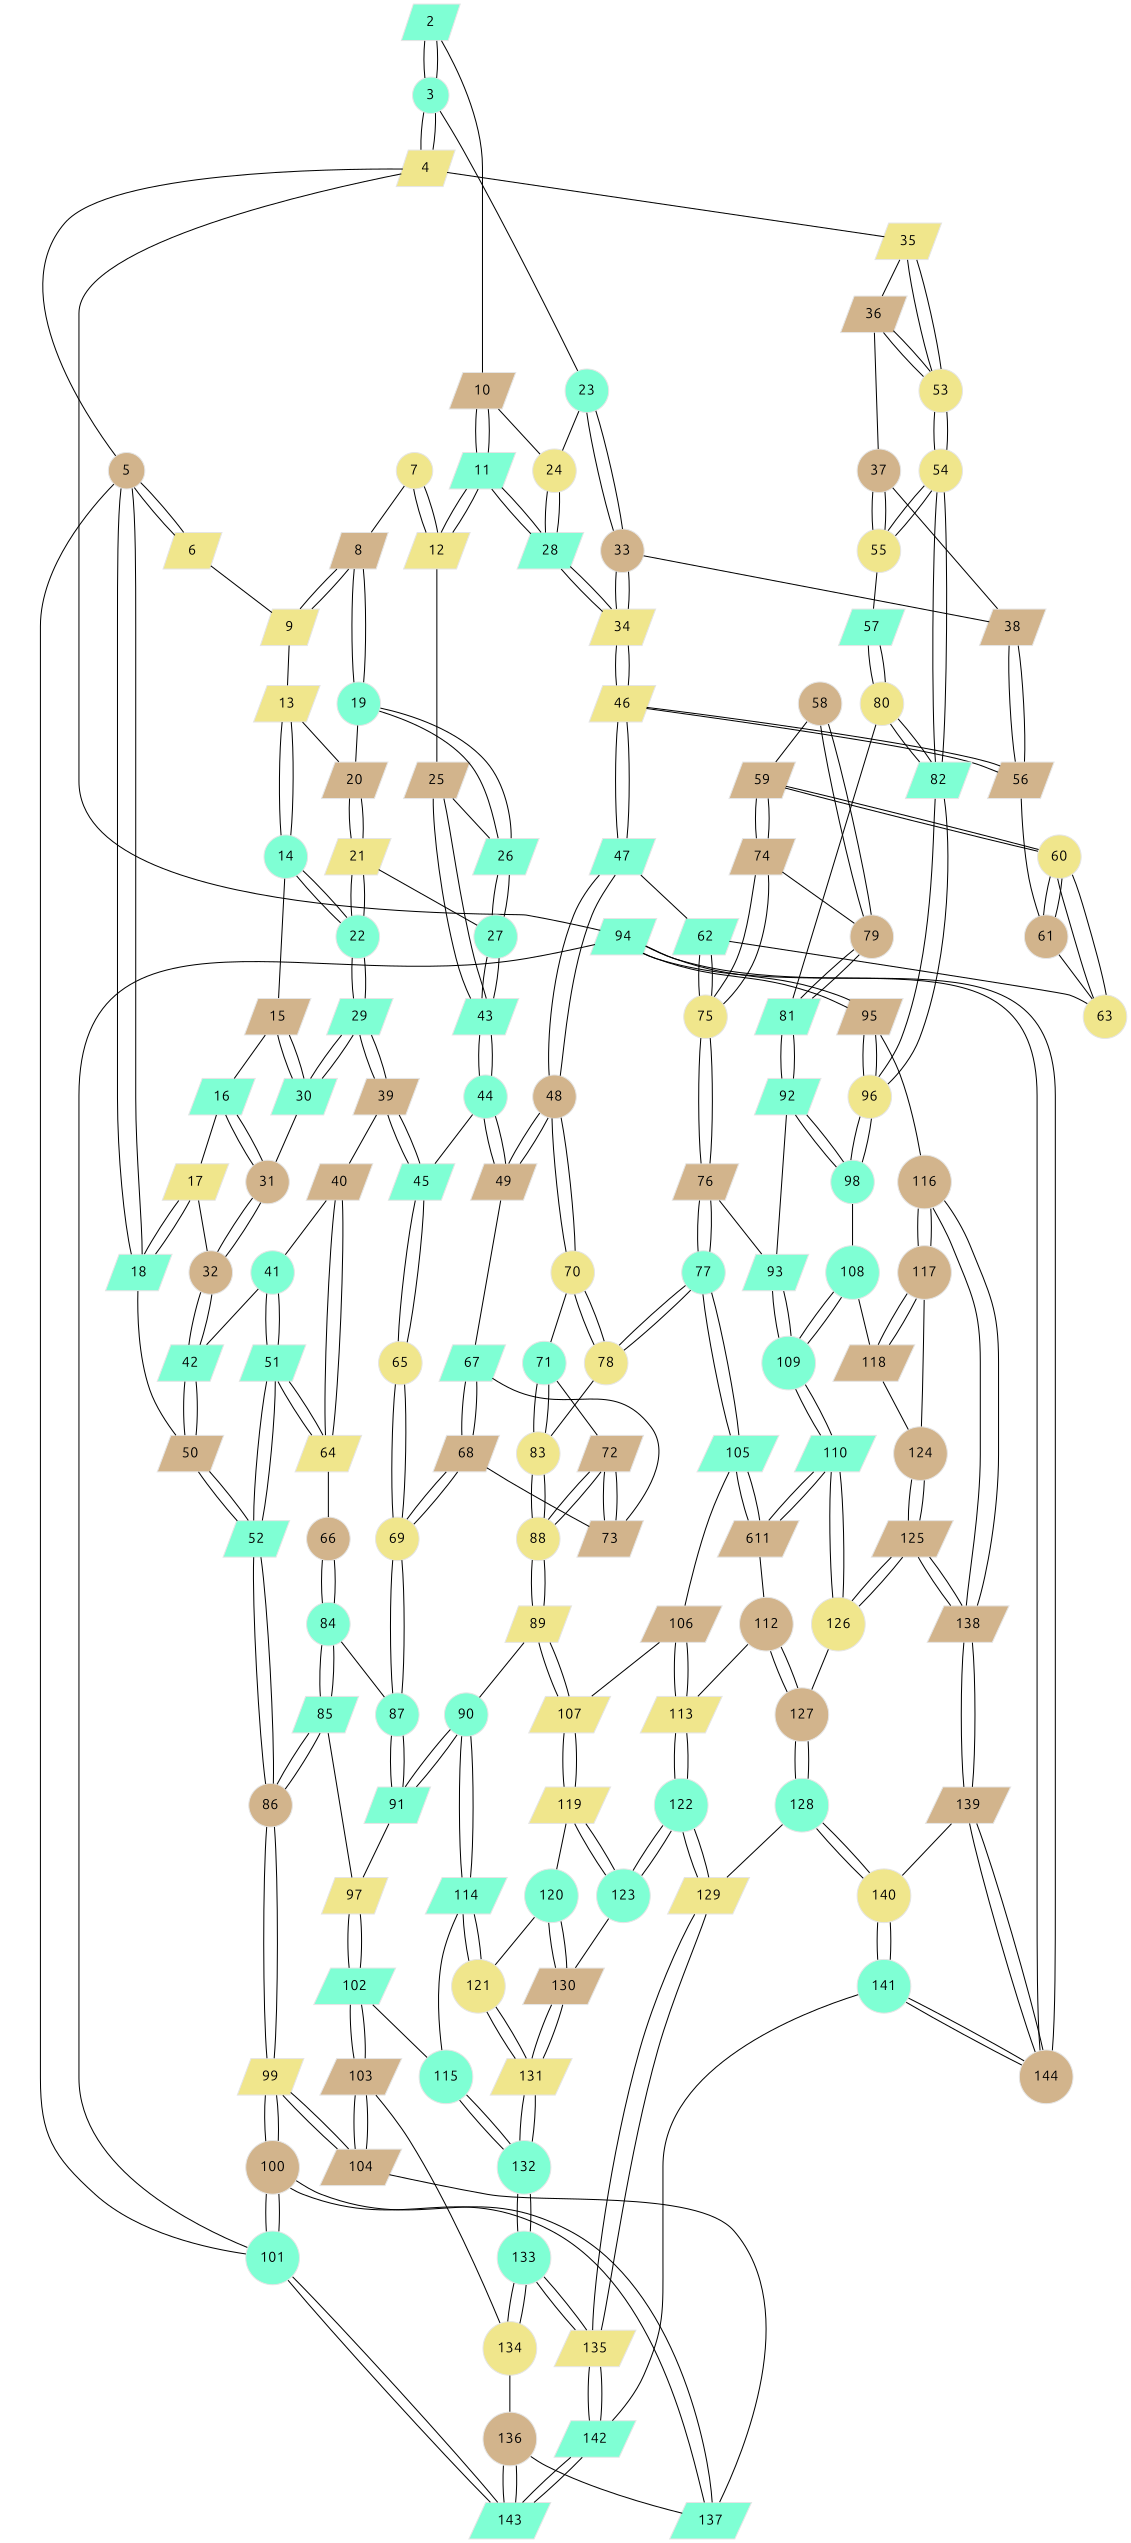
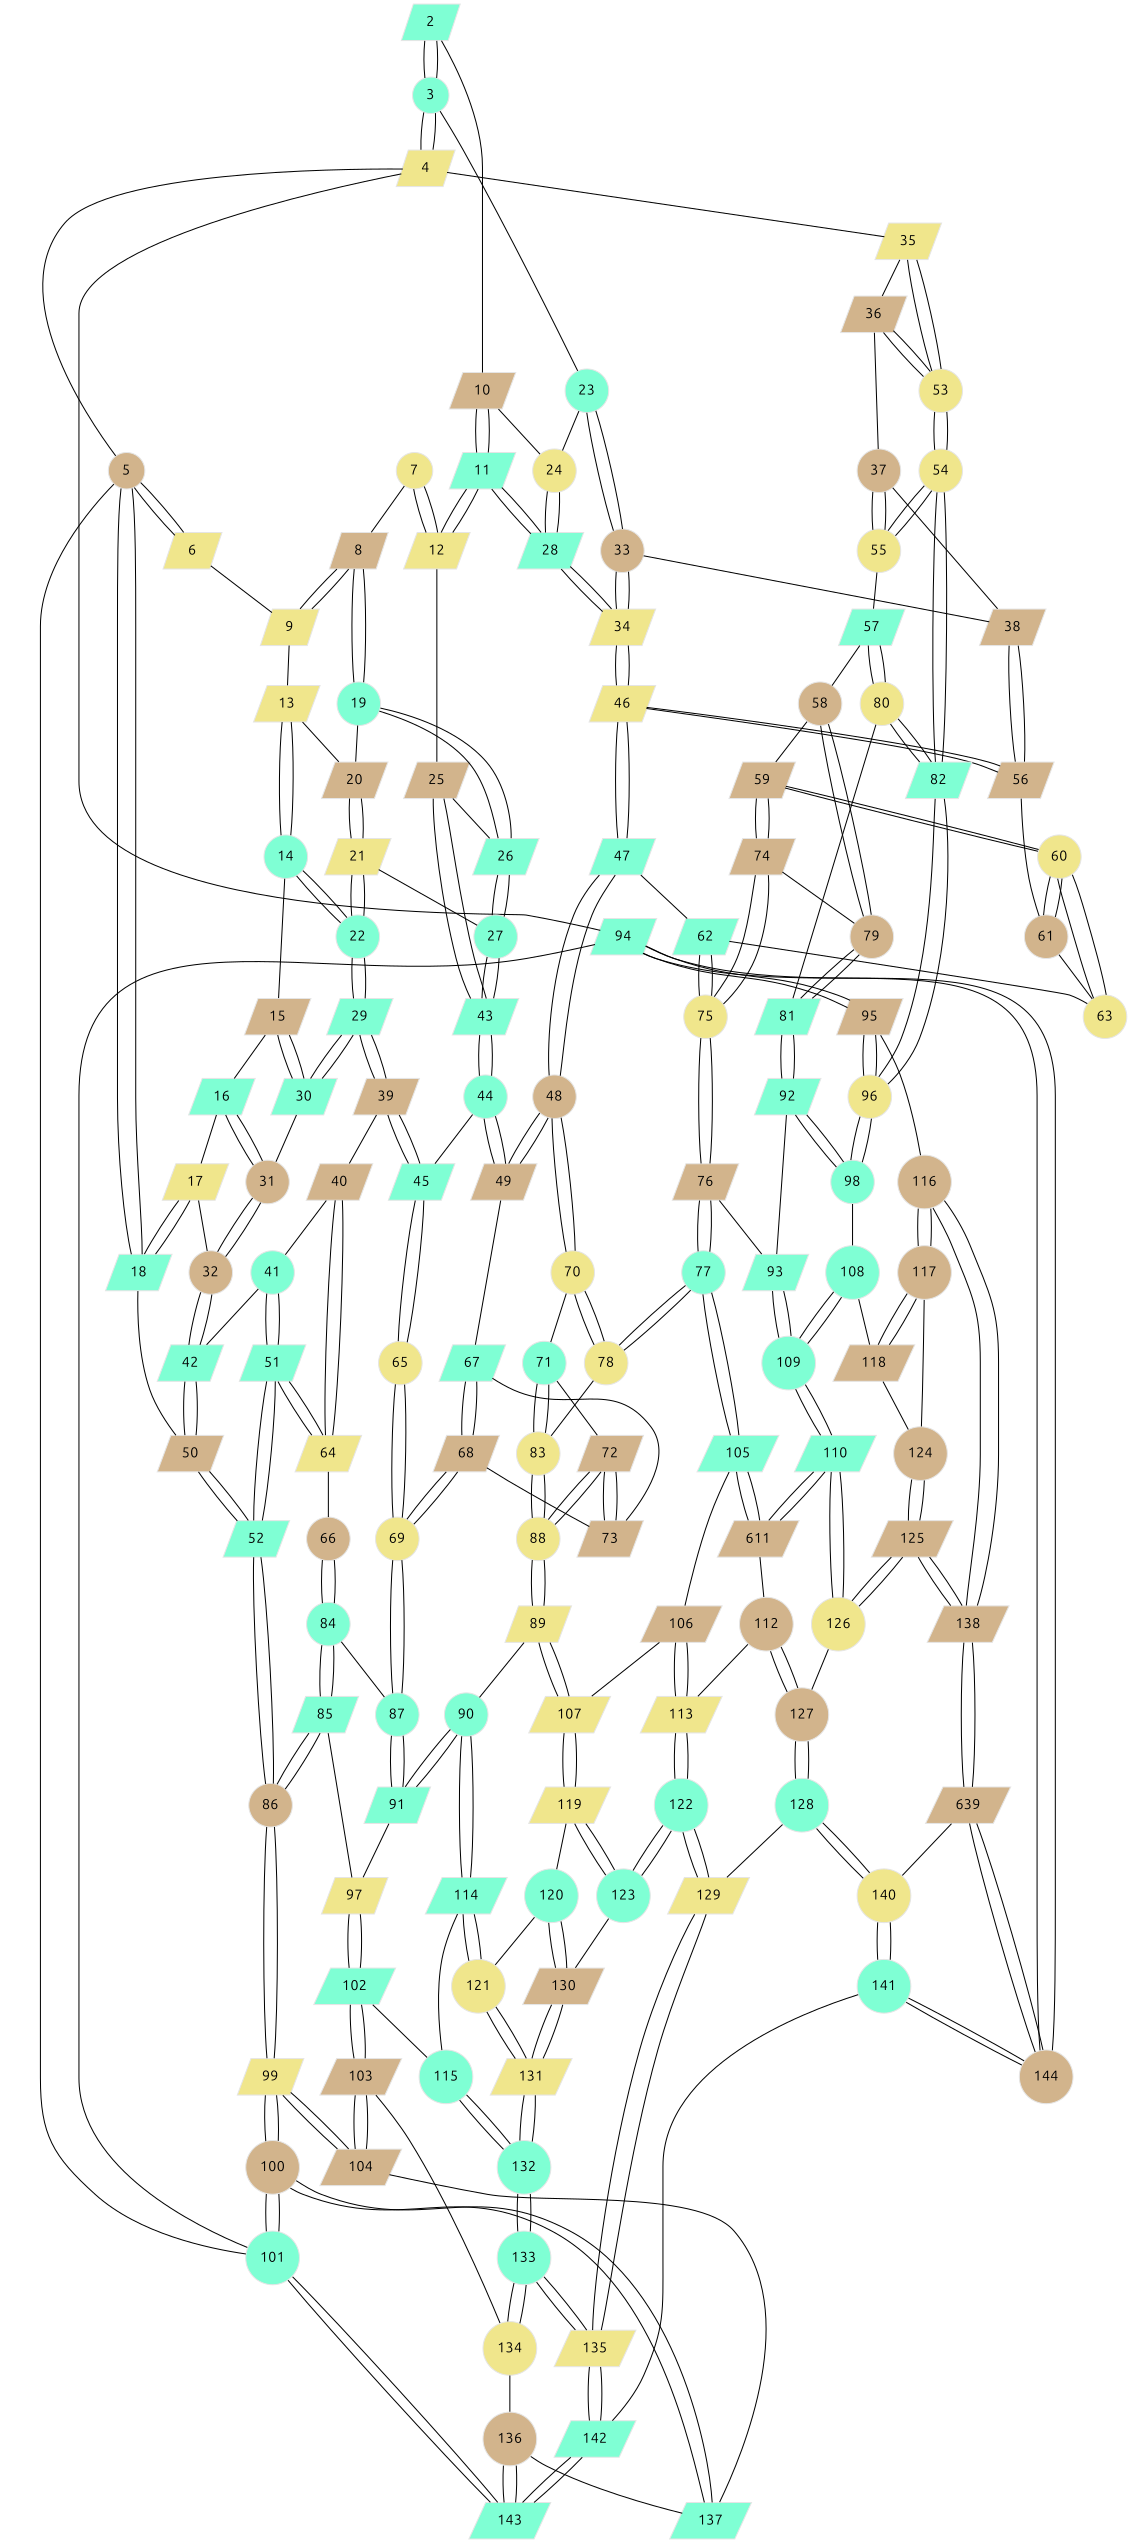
edge "57" -- "58": added
node "139": label "139" -> "639"
